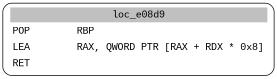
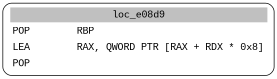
node "loc_e08d9": text "RET" -> "POP"
